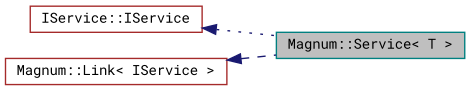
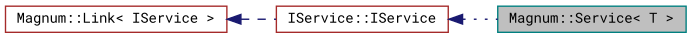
edge "Magnum::Service< T >" -> "Magnum::Link< IService >": now "IService::IService" -> "Magnum::Link< IService >"
